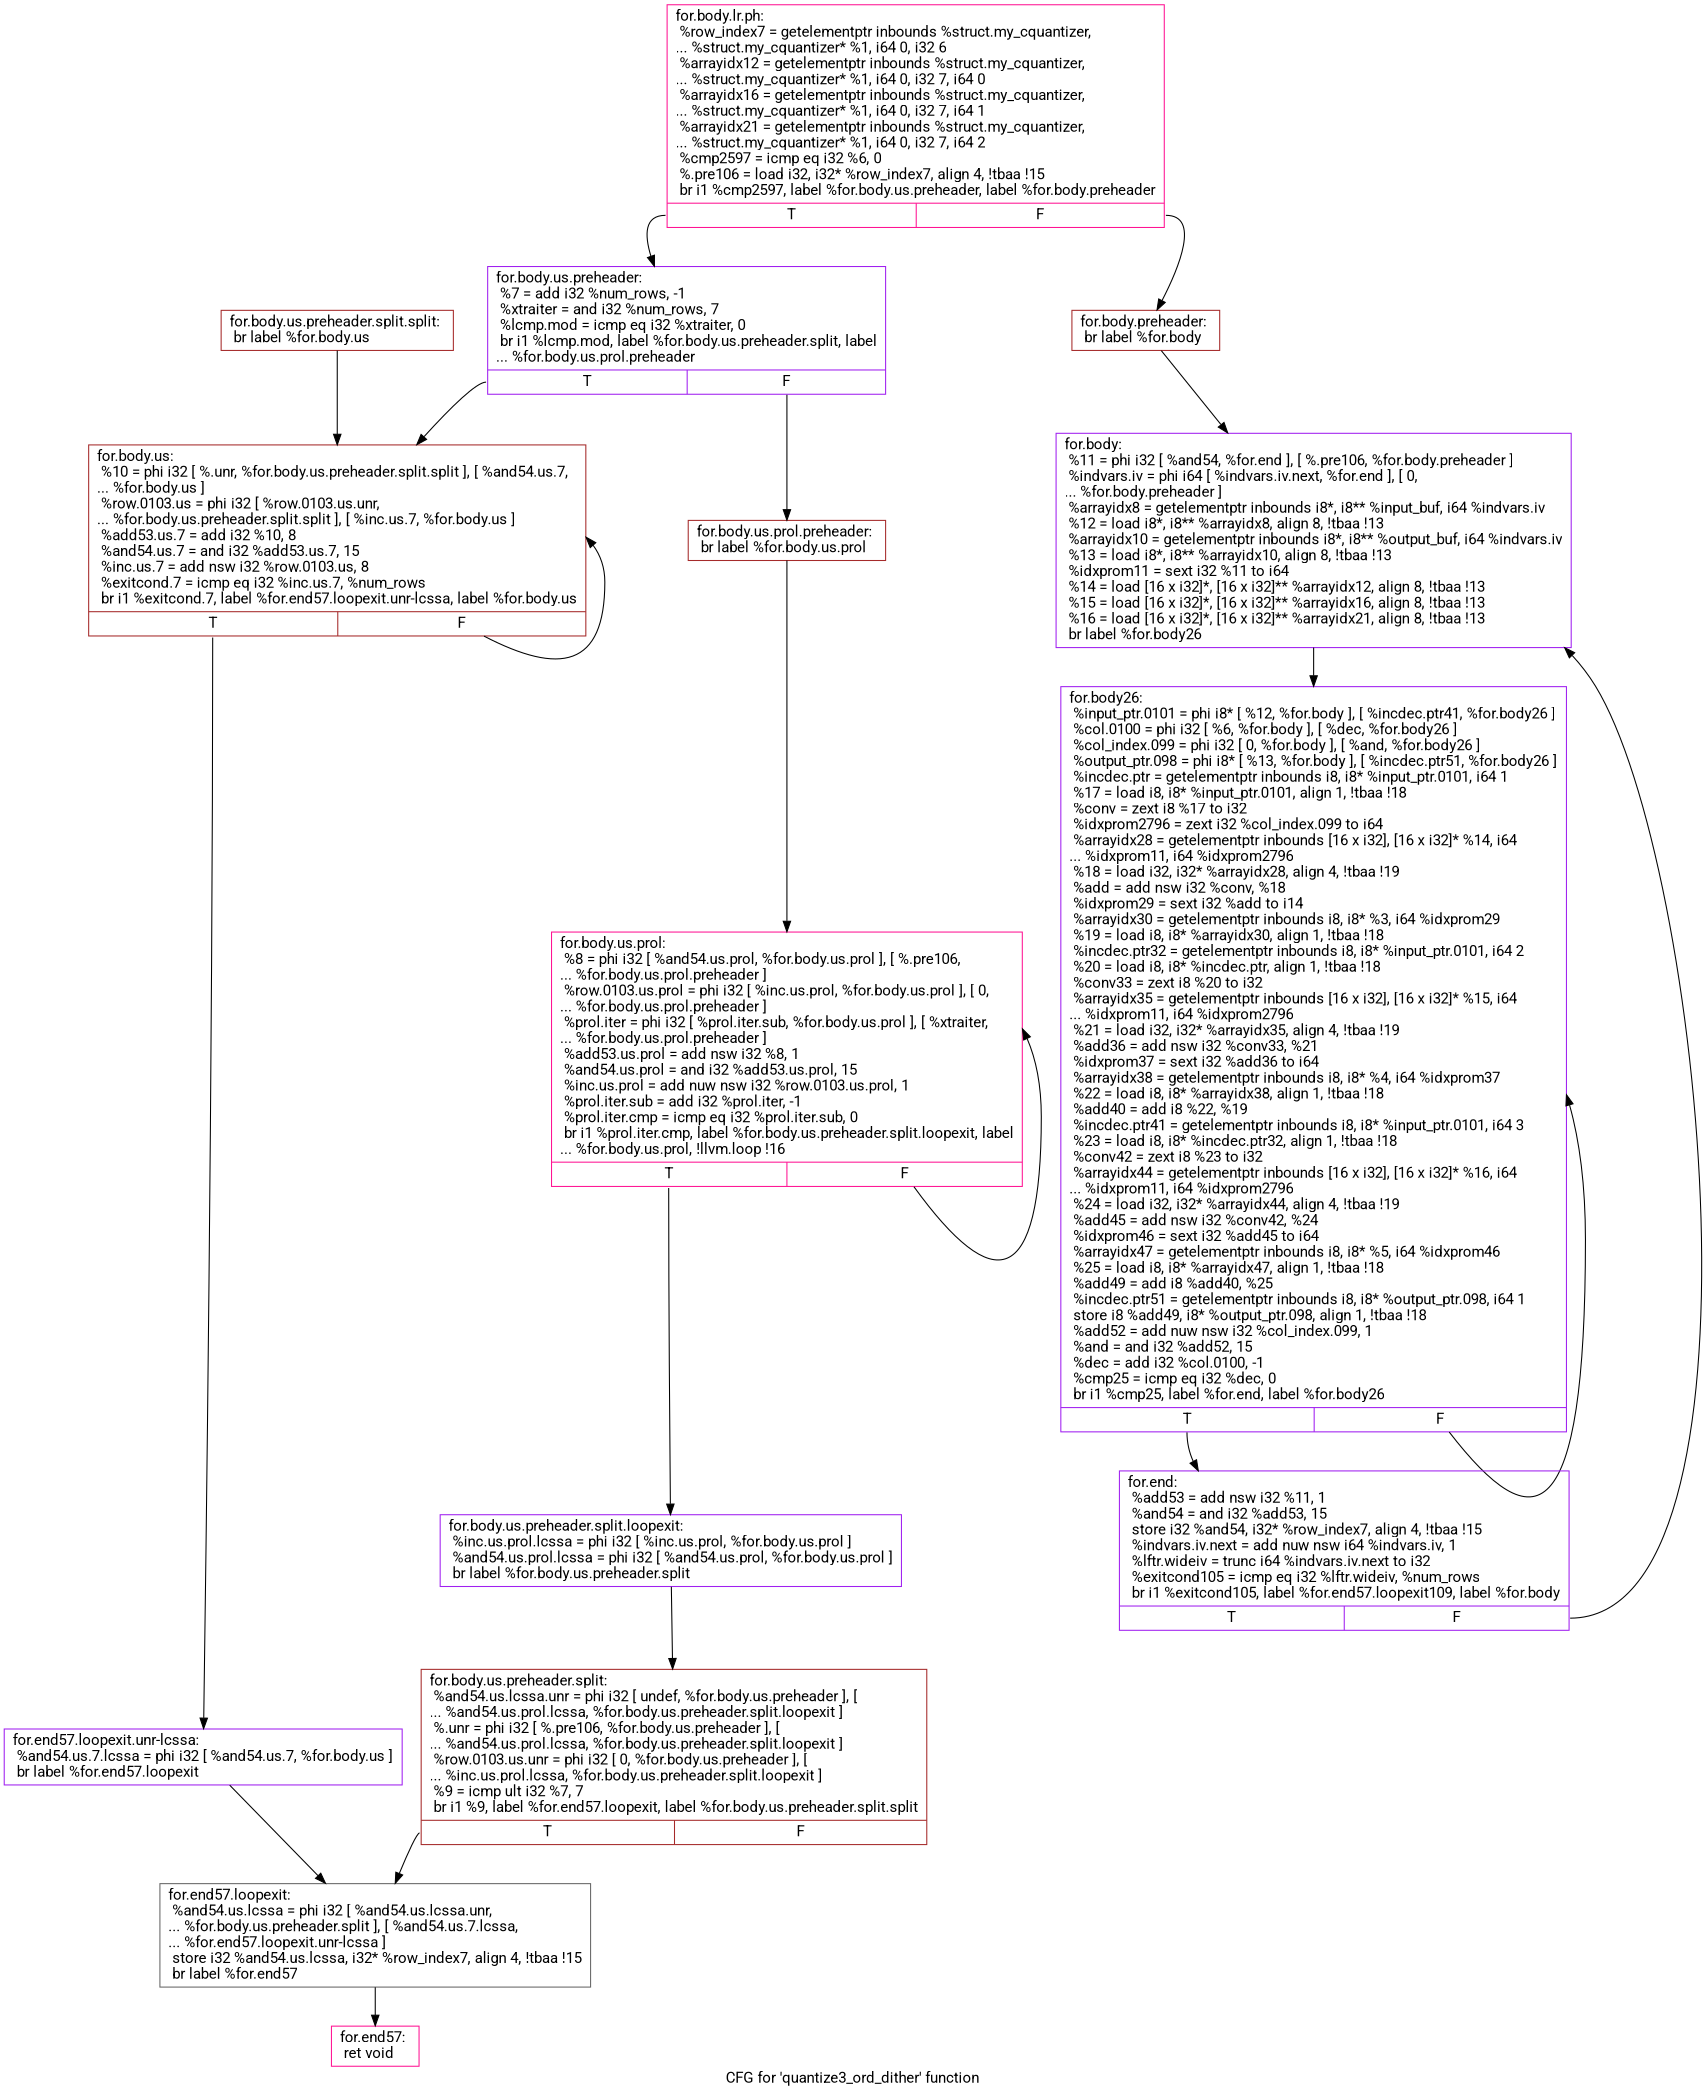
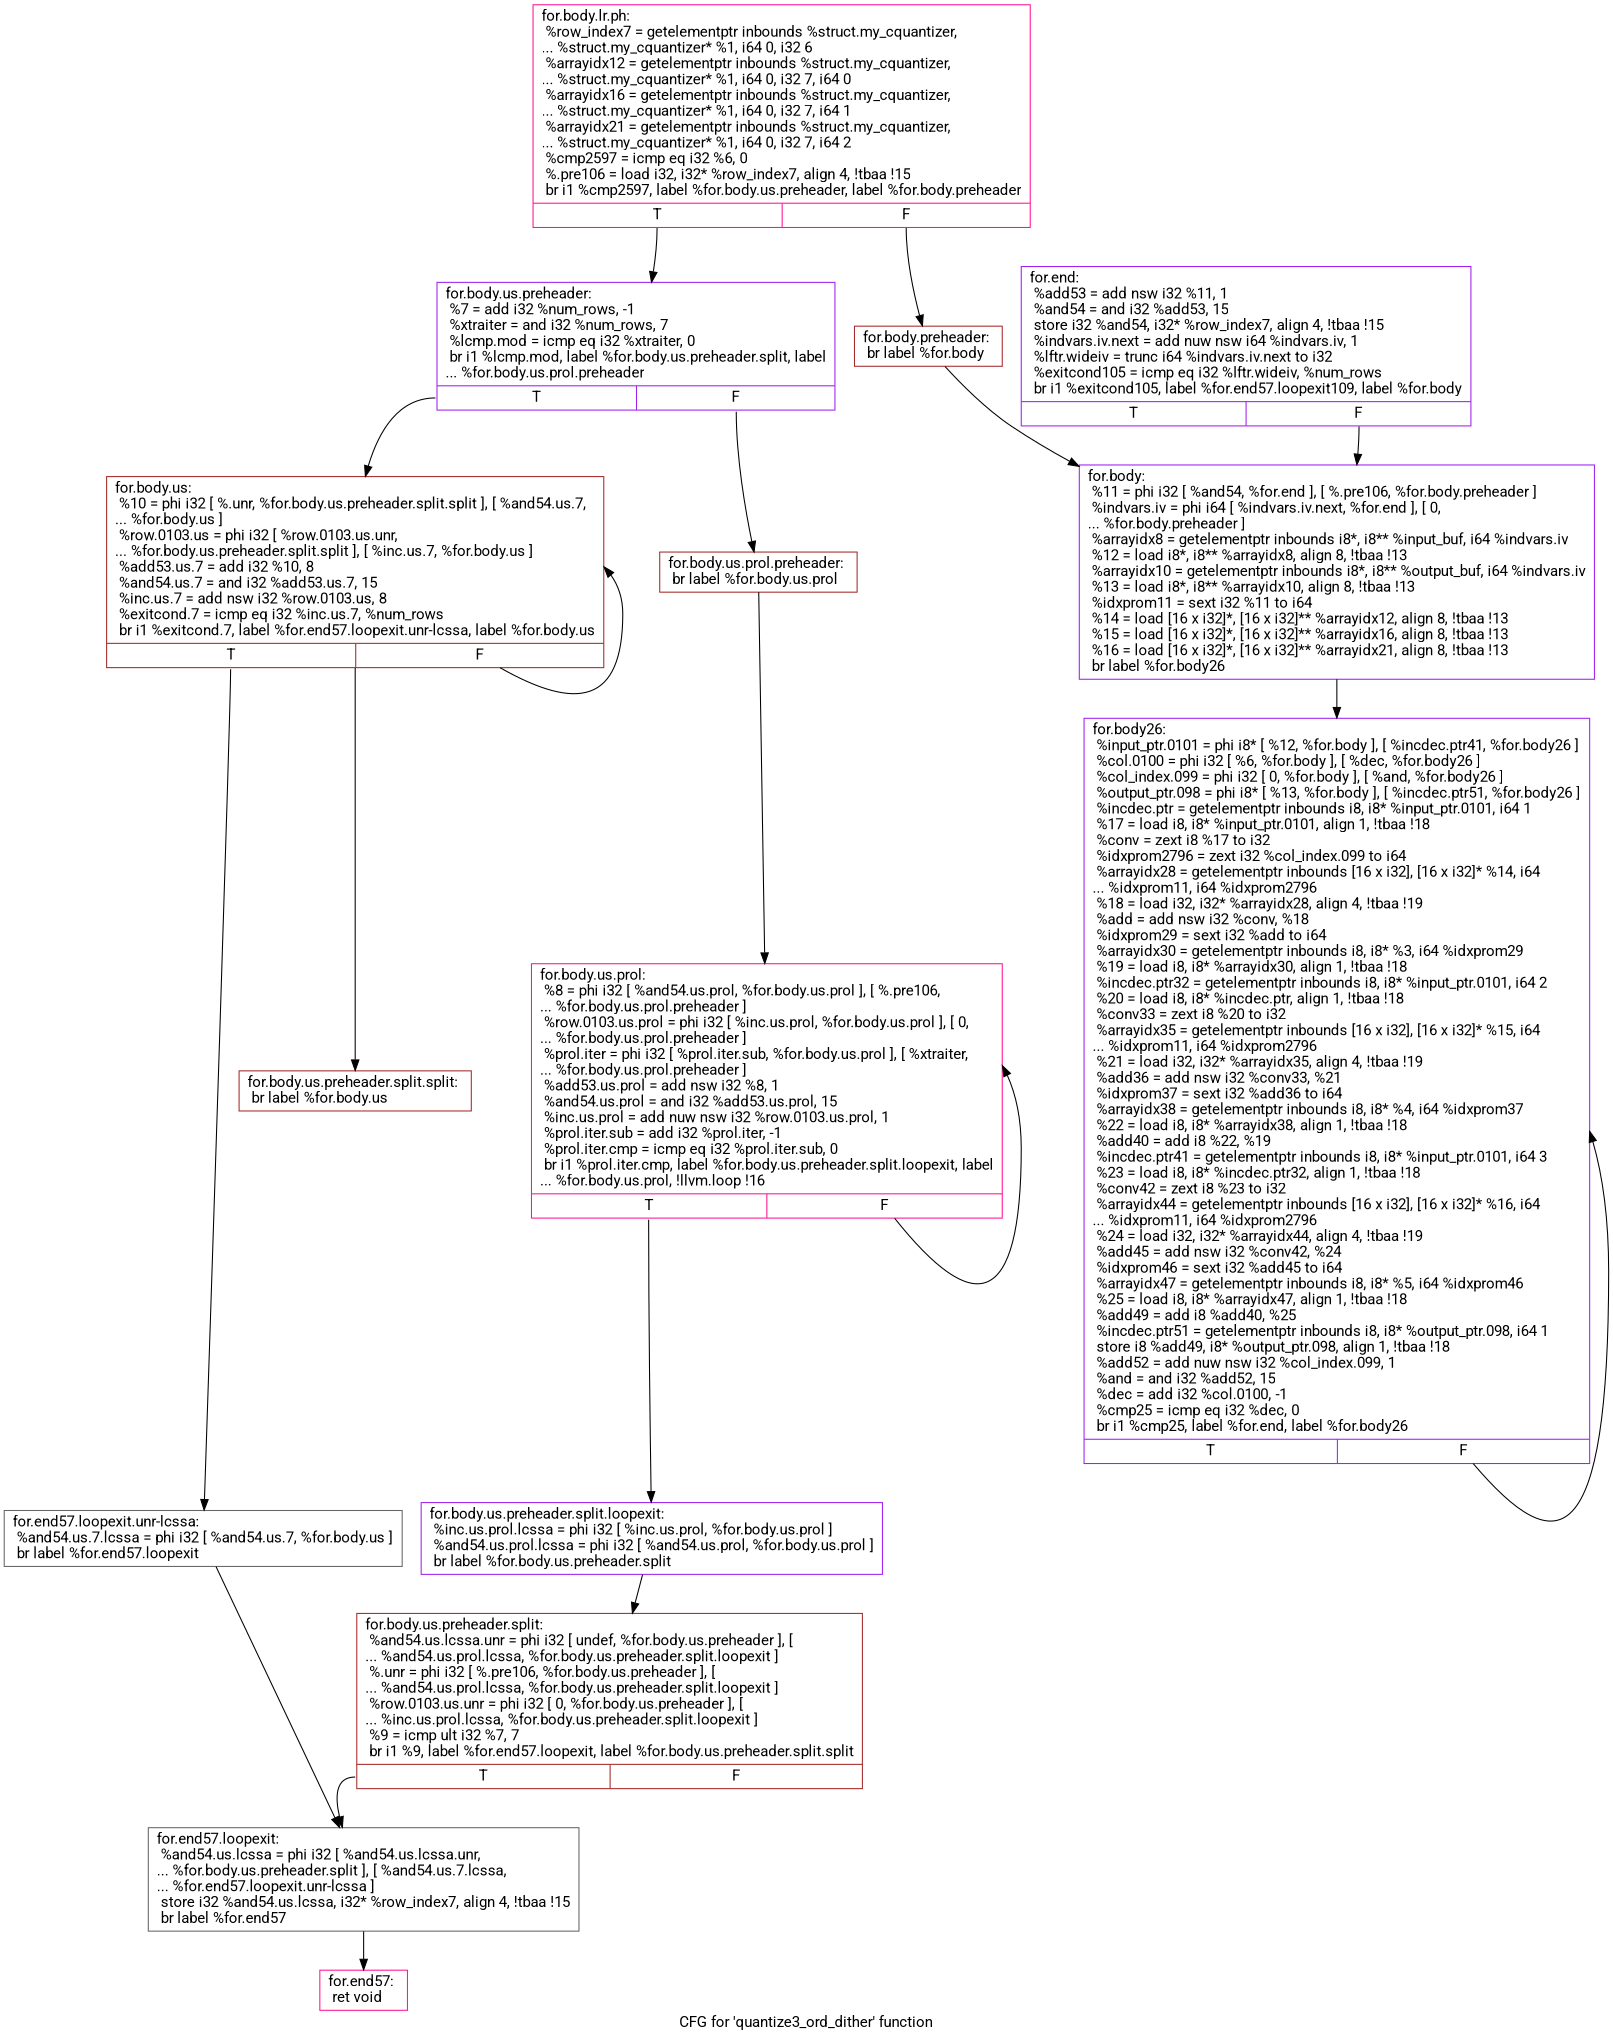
edge "for.body.us.preheader.split.split:" -> "for.body.us:": reversed
node "for.body26:": text "%idxprom29 = sext i32 %add to i14" -> "%idxprom29 = sext i32 %add to i64"
edge "for.body26:" -> "for.end:": removed
node "for.end57.loopexit.unr-lcssa:": color purple -> gray40
